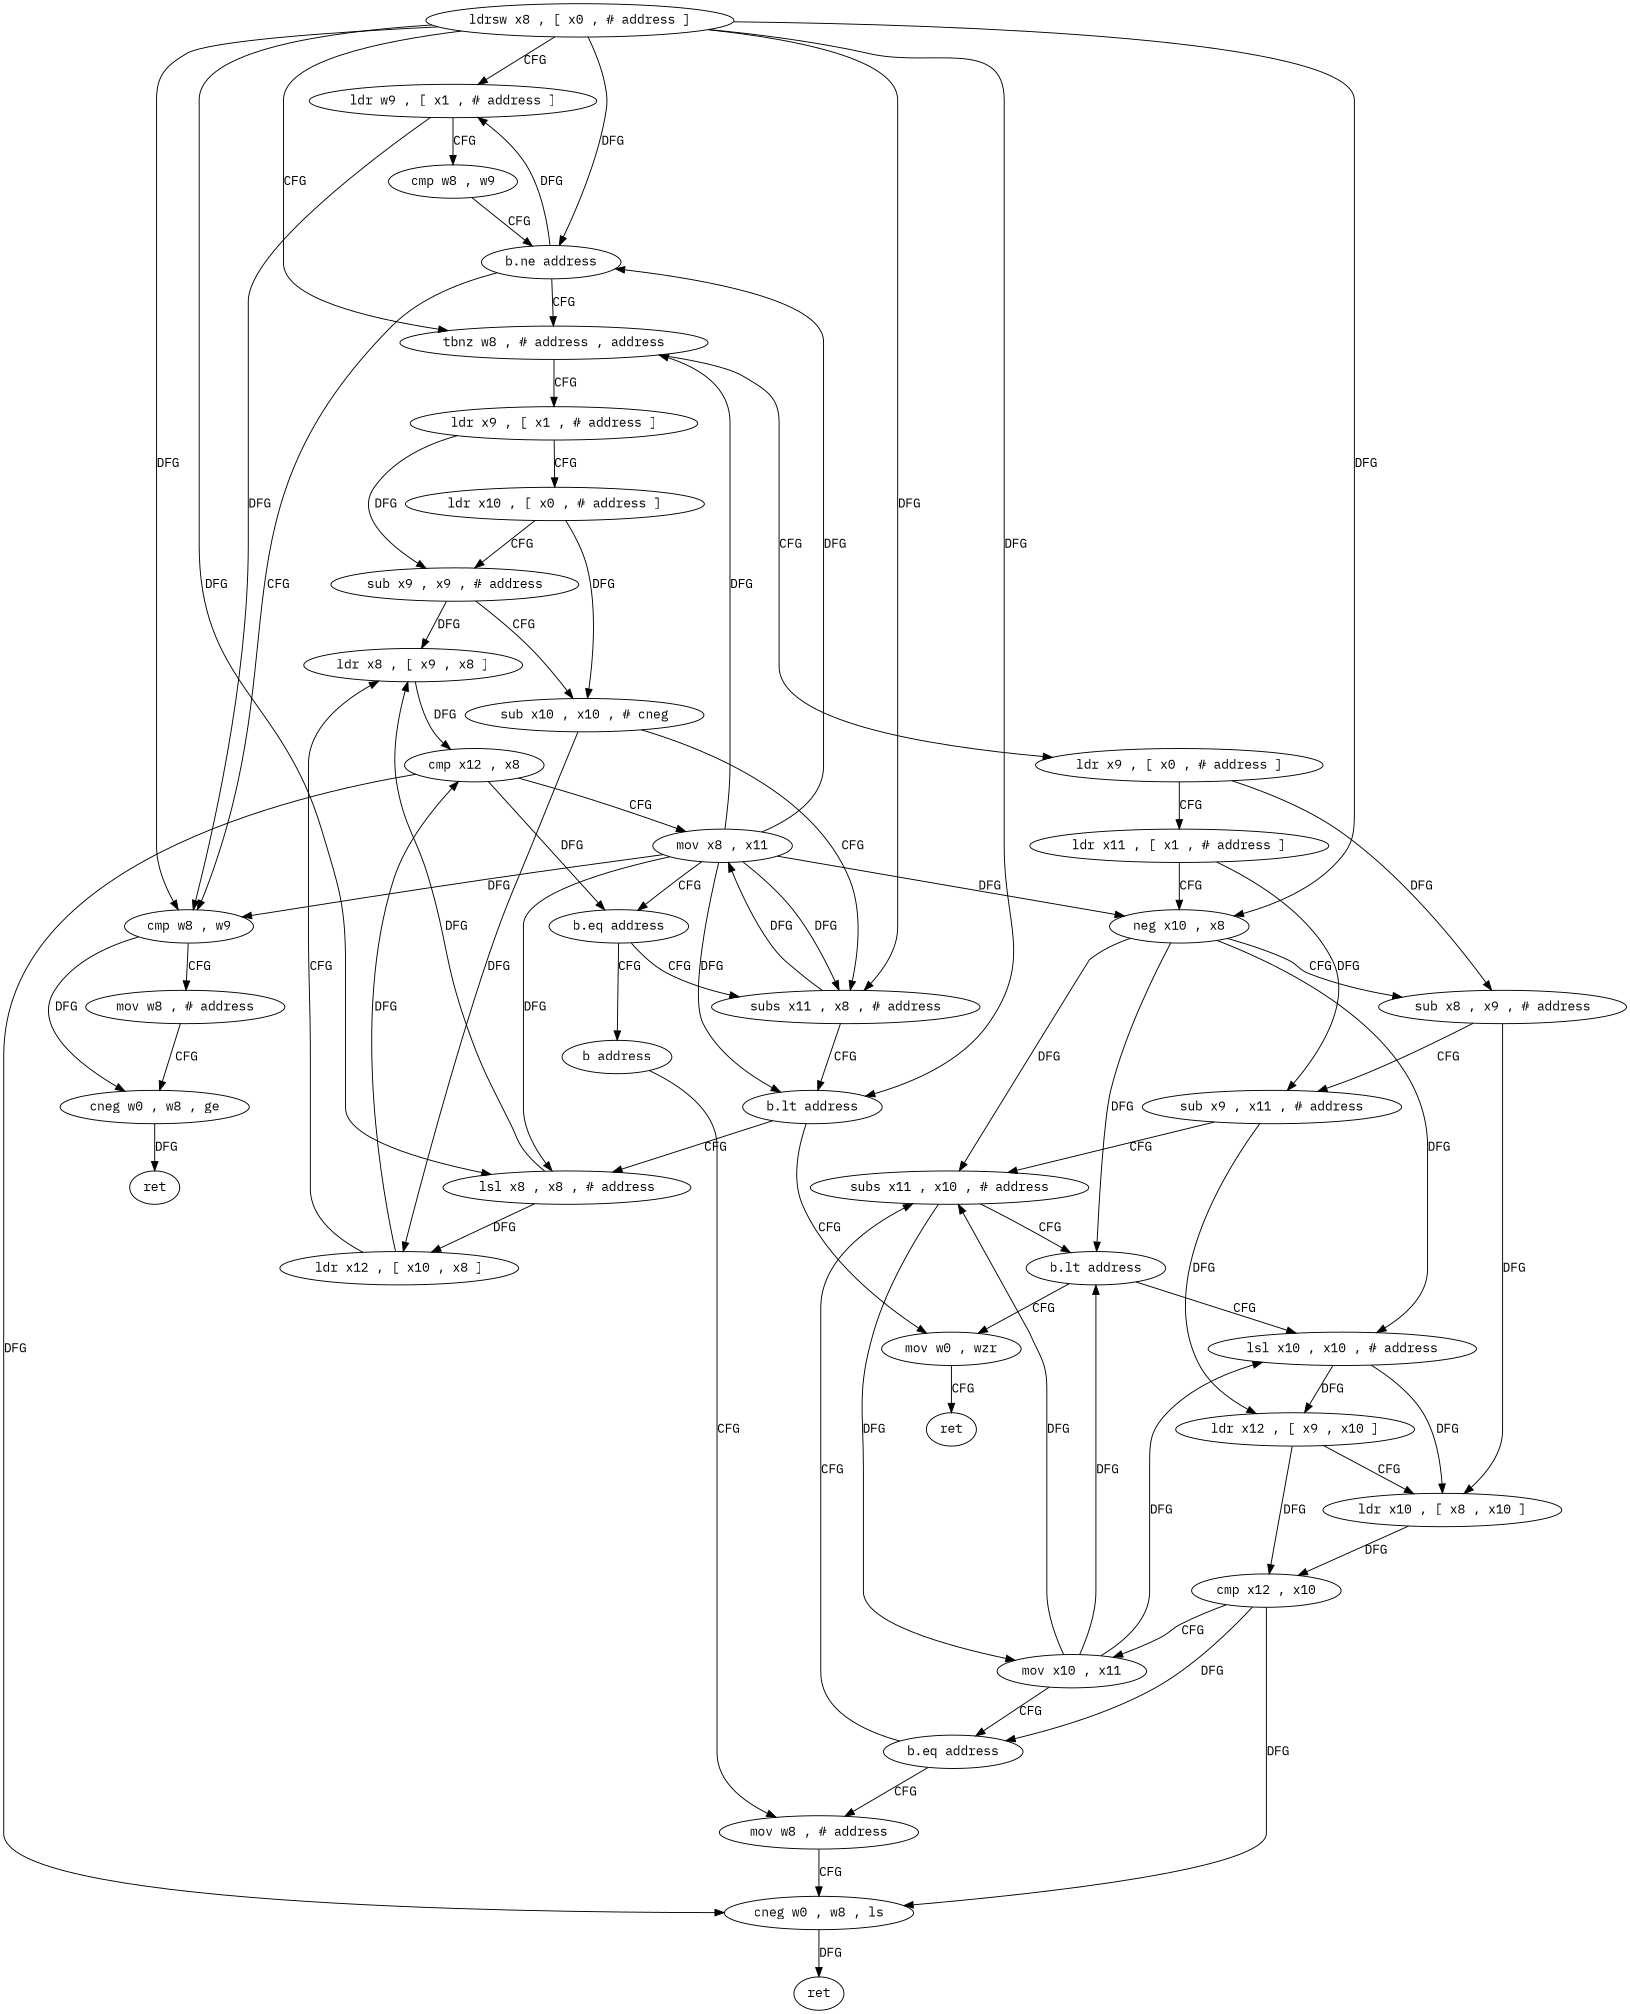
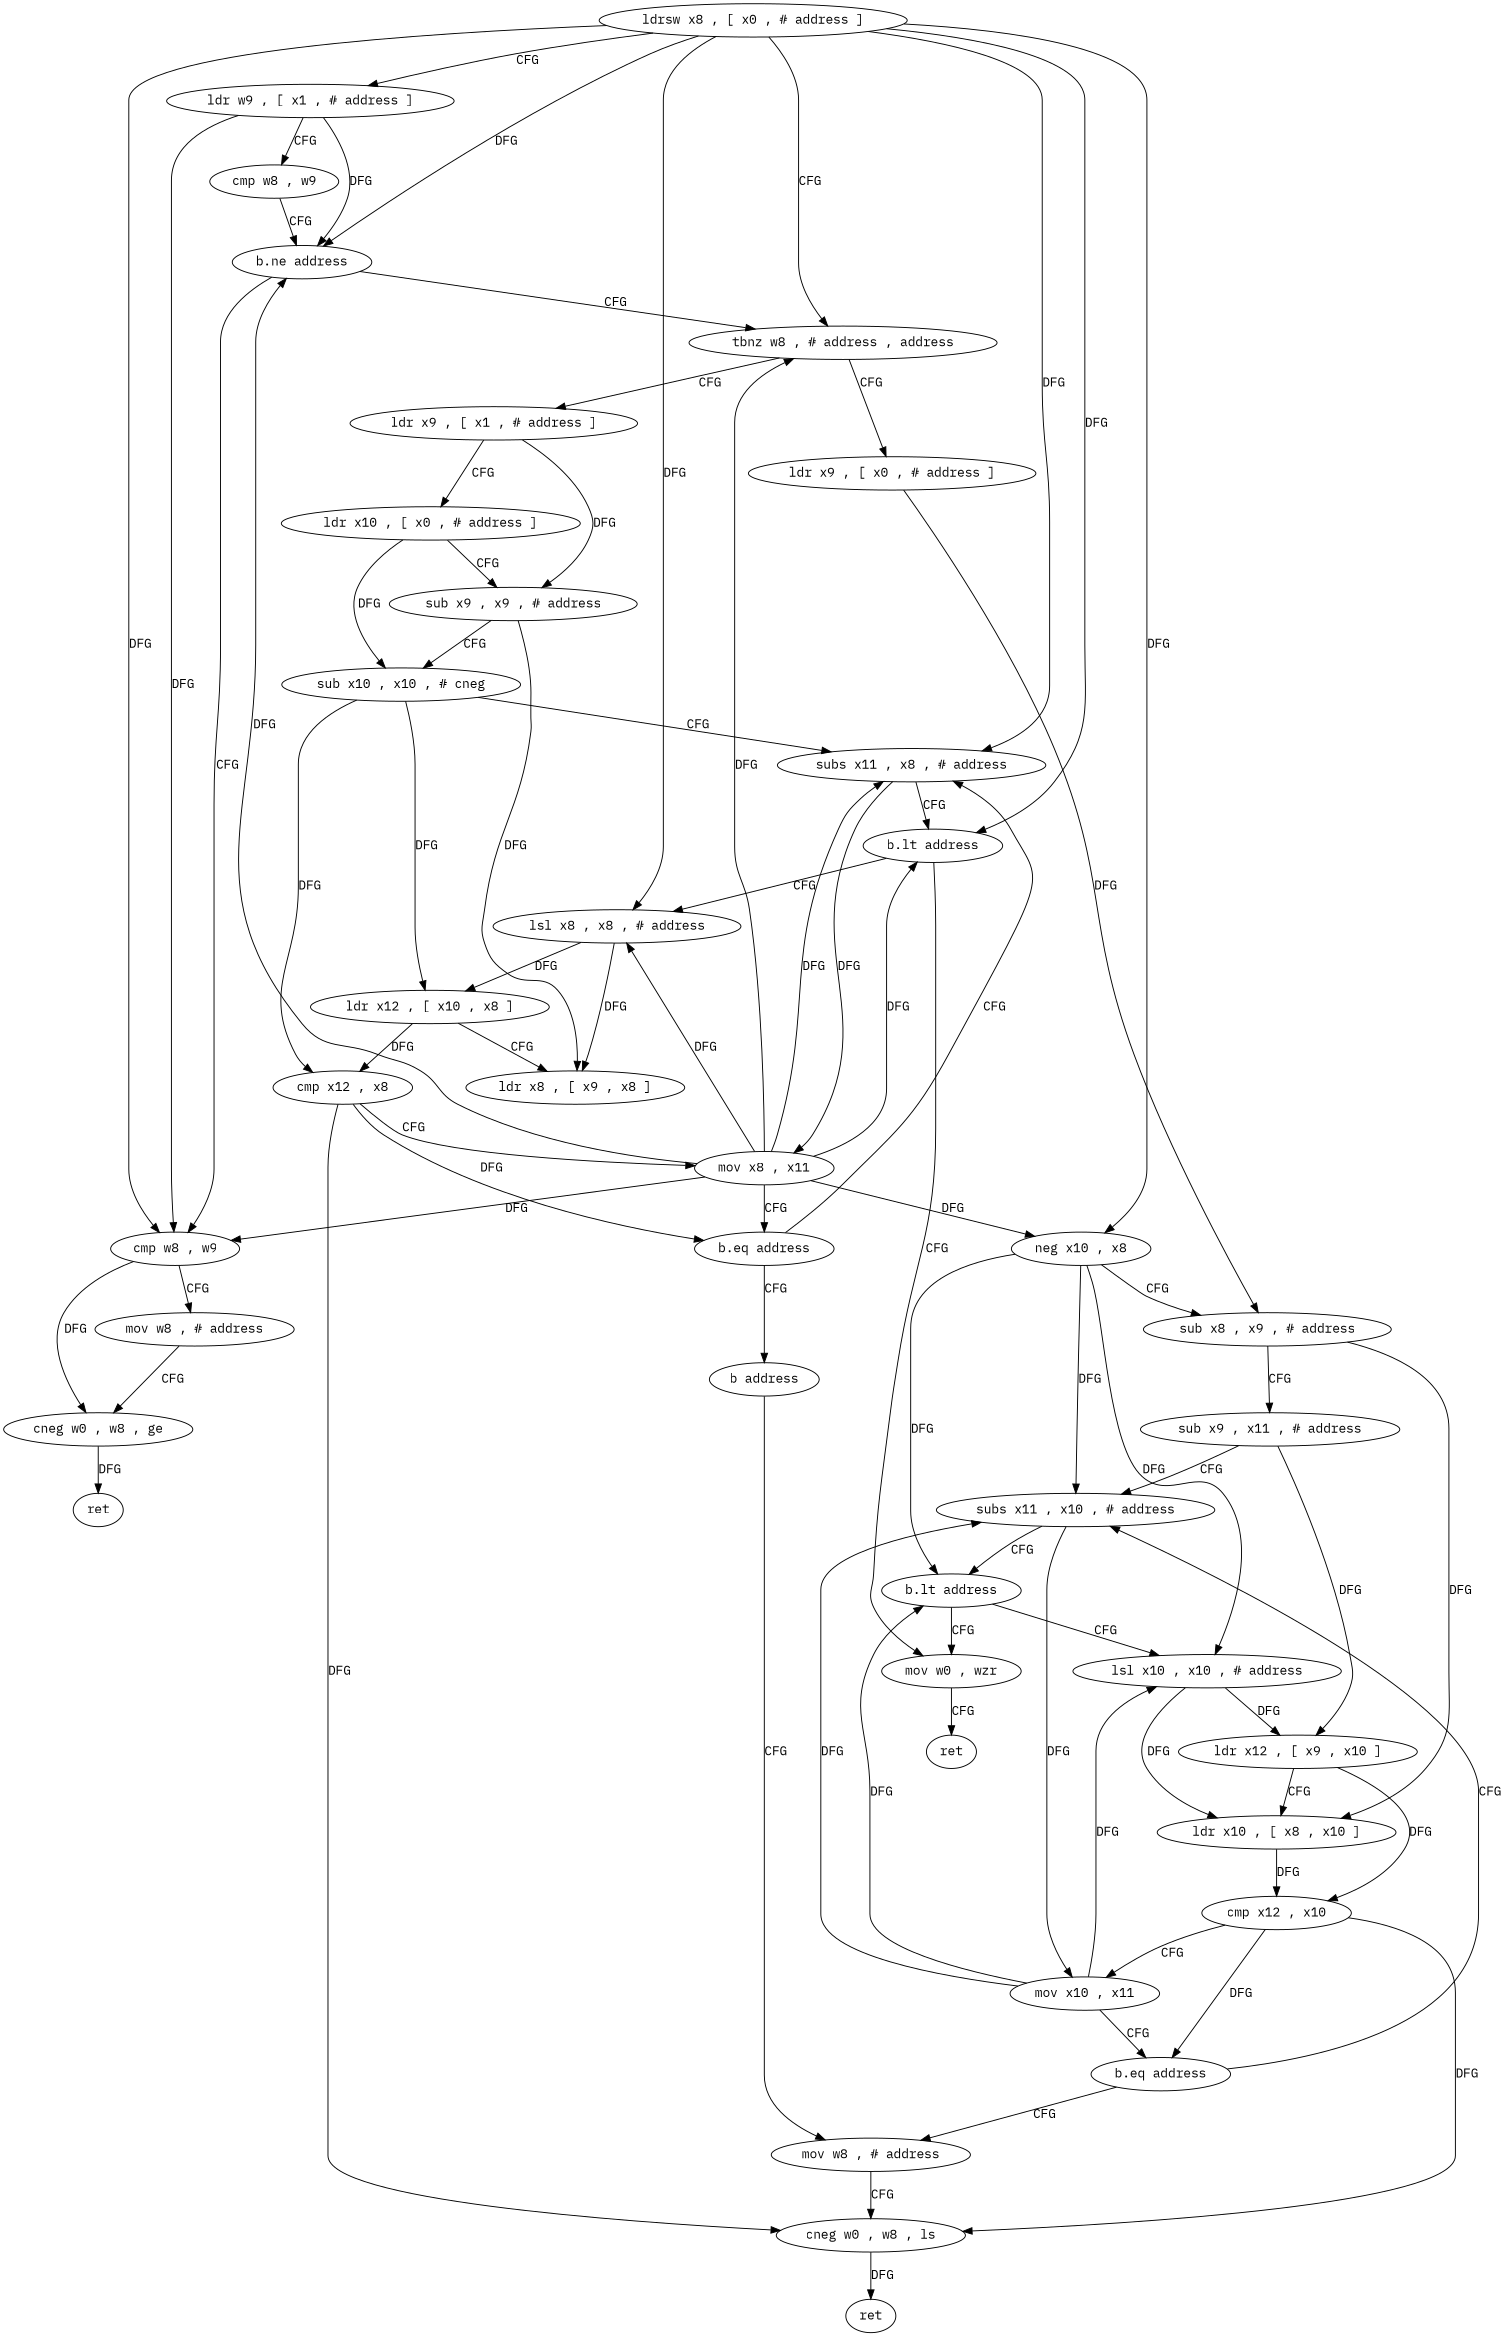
edge "b.ne address" -> "ldr w9 , [ x1 , # address ]": reversed
edge "ldr x8 , [ x9 , x8 ]" -> "cmp x12 , x8": now "sub x10 , x10 , # cneg" -> "cmp x12 , x8"
node "ldr x11 , [ x1 , # address ]": removed
